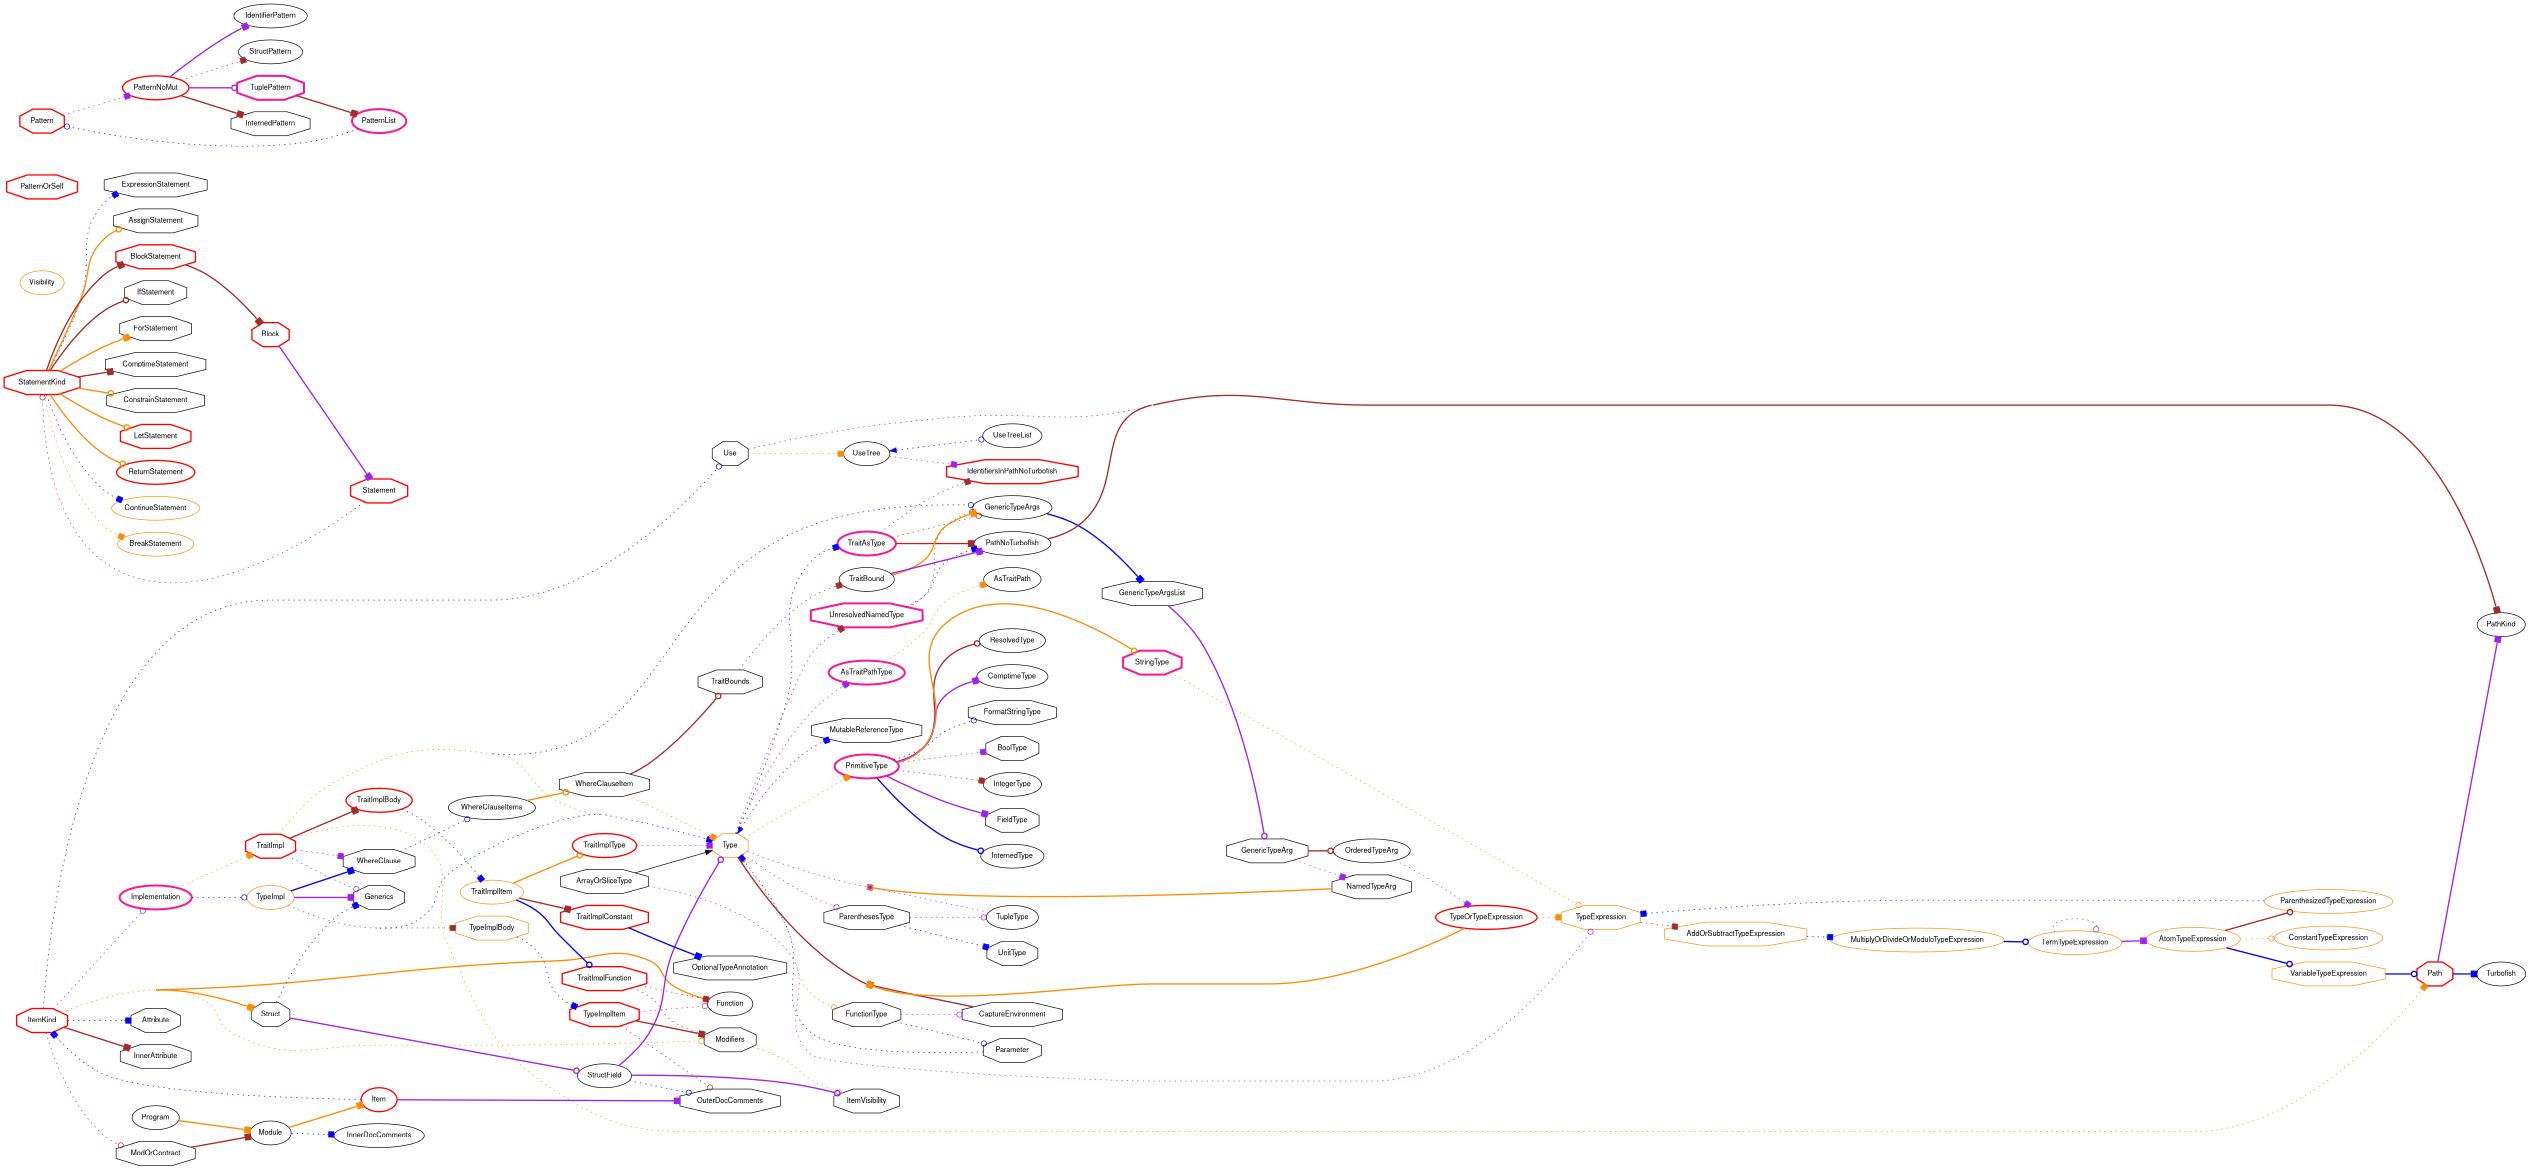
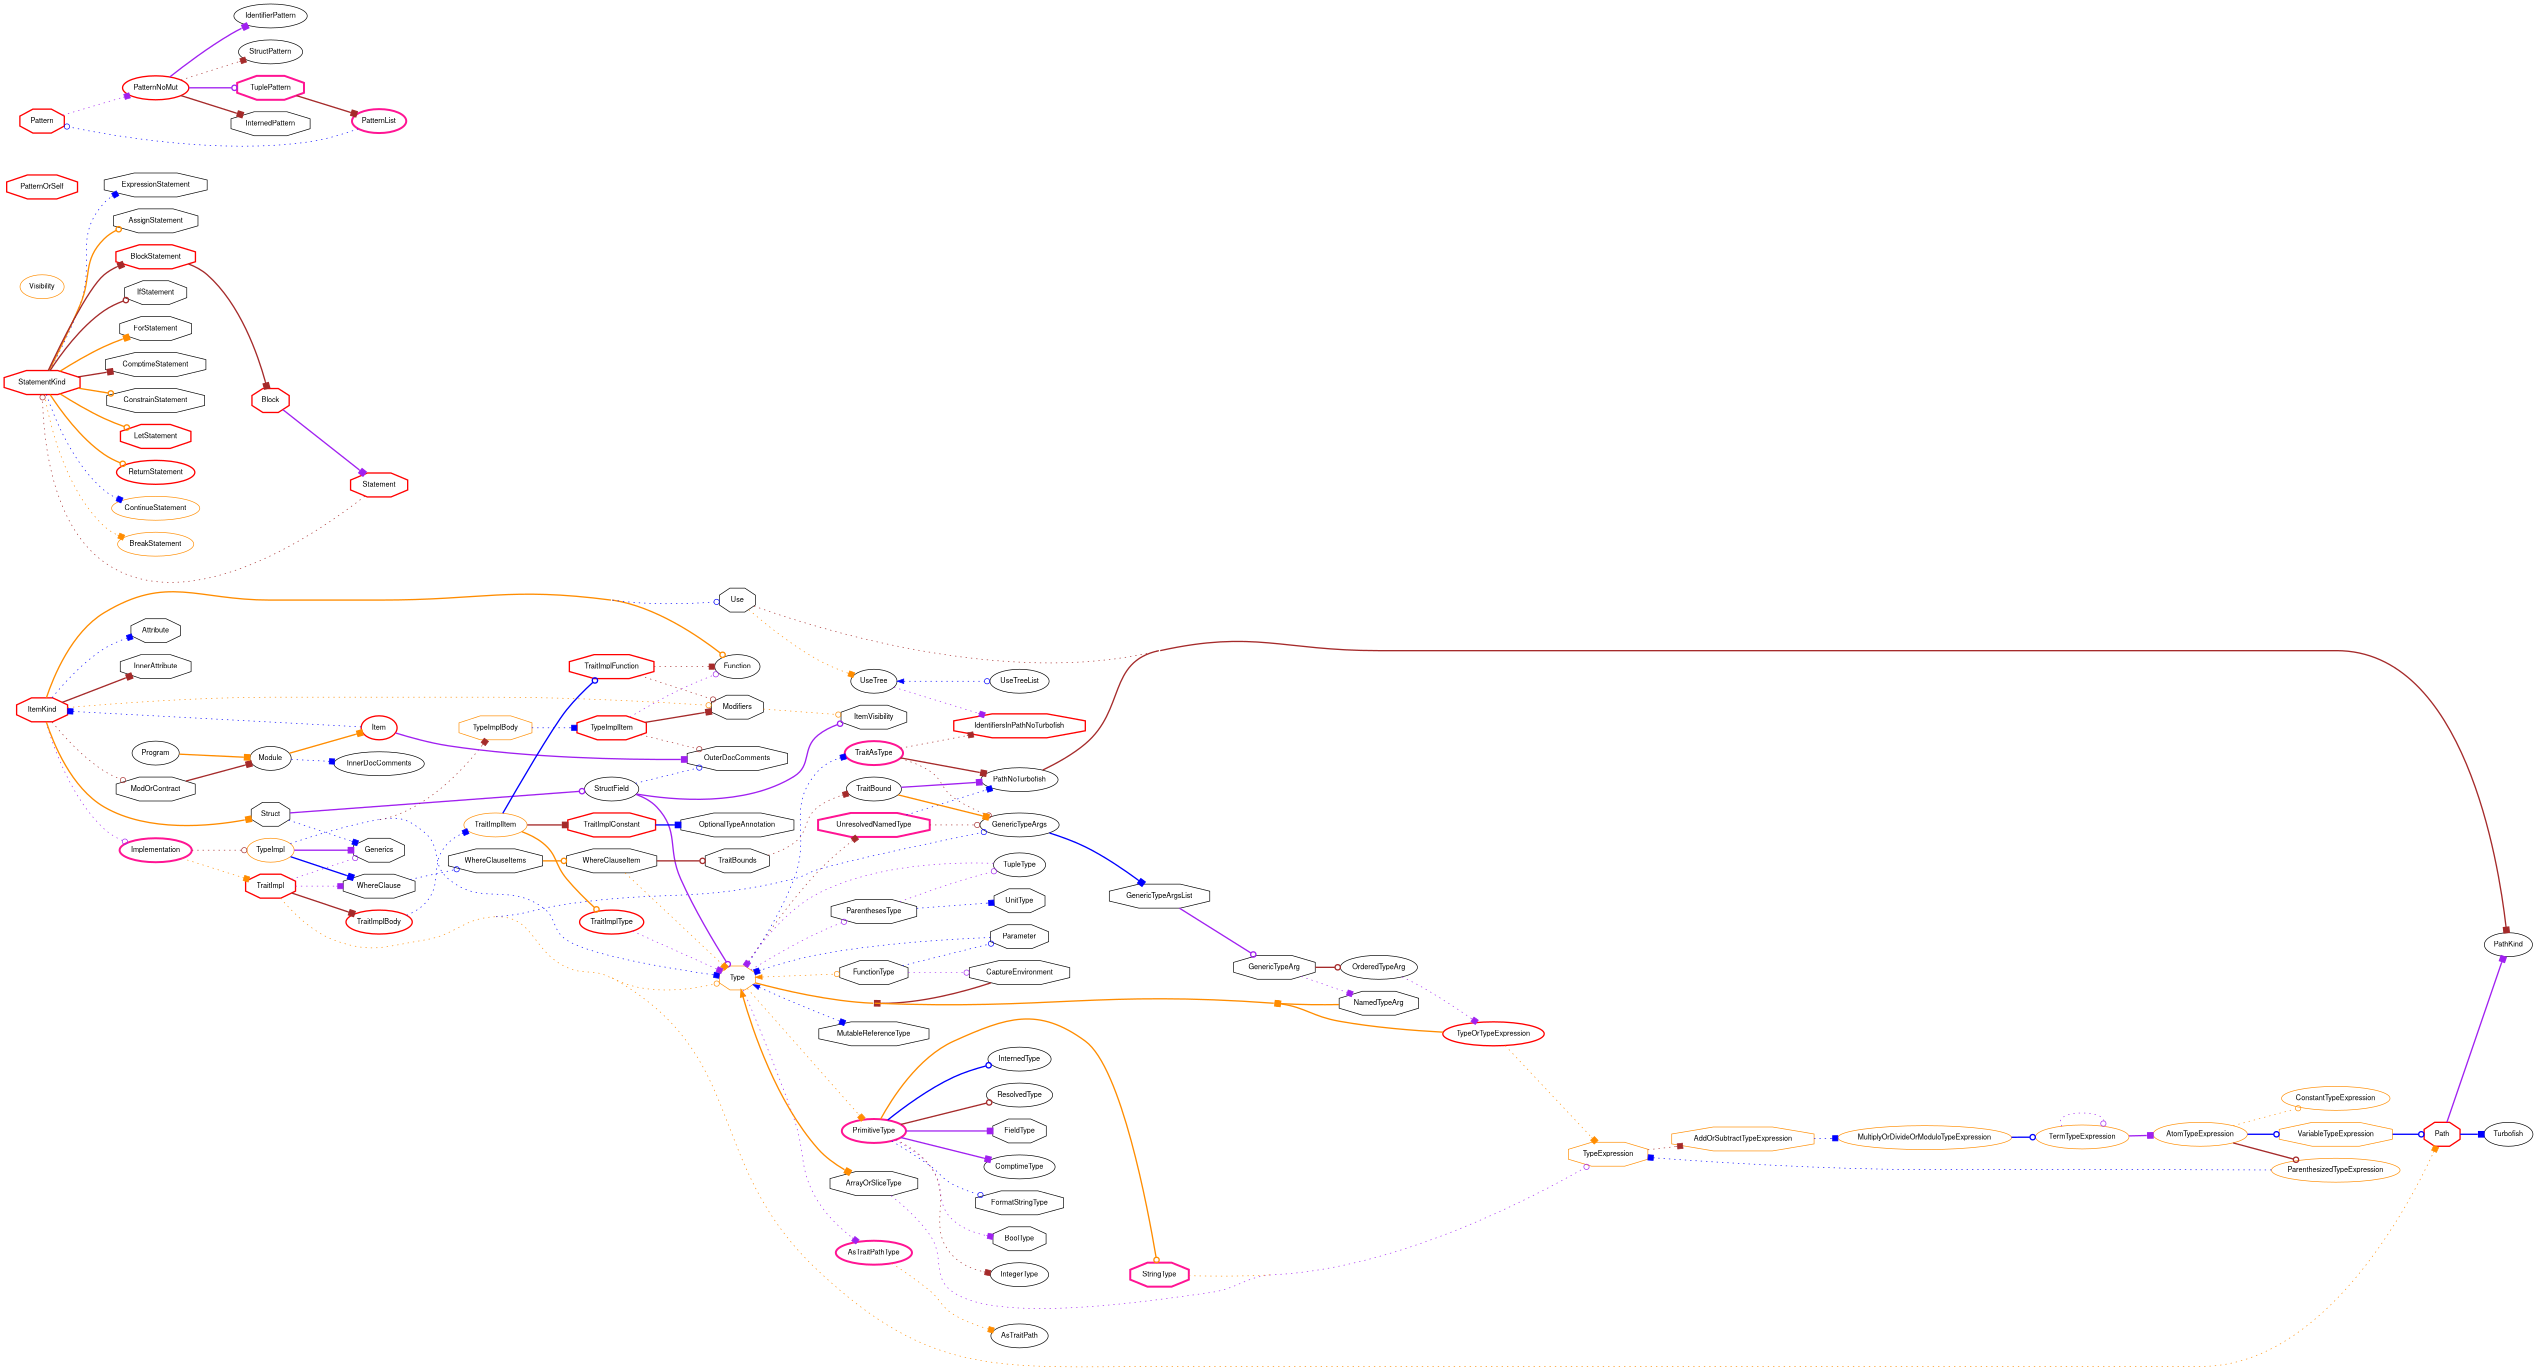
node "WhereClauseItems": shape ellipse -> octagon
edge "Implementation" -> "TypeImpl": color blue -> brown
edge "Type" -> "ArrayOrSliceType": added
